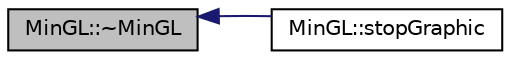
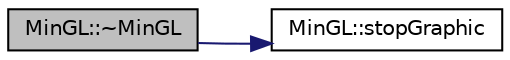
edge "MinGL::stopGraphic" -> "MinGL::~MinGL": reversed
